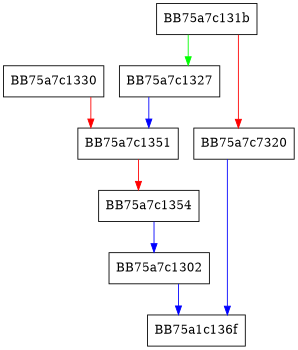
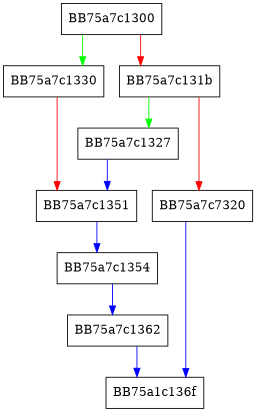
node "BB75a7c1300": added
edge "BB75a7c1351" -> "BB75a7c1354": color red -> blue
node "BB75a7c1302": label "BB75a7c1302" -> "BB75a7c1362"
